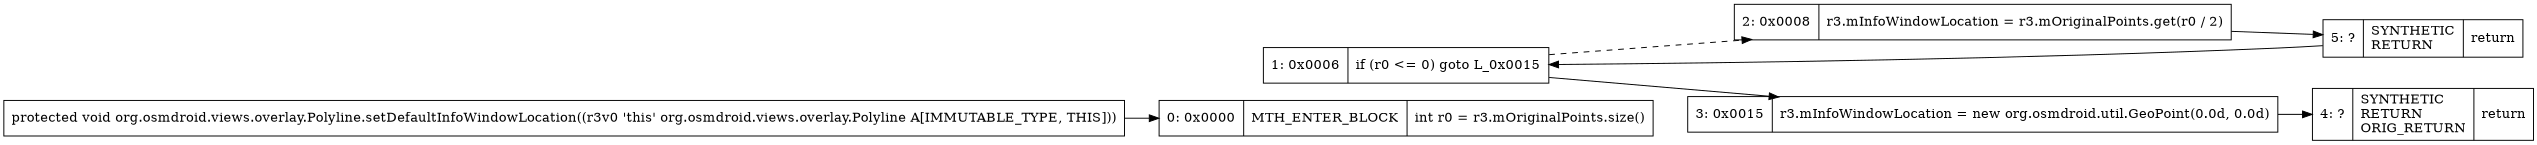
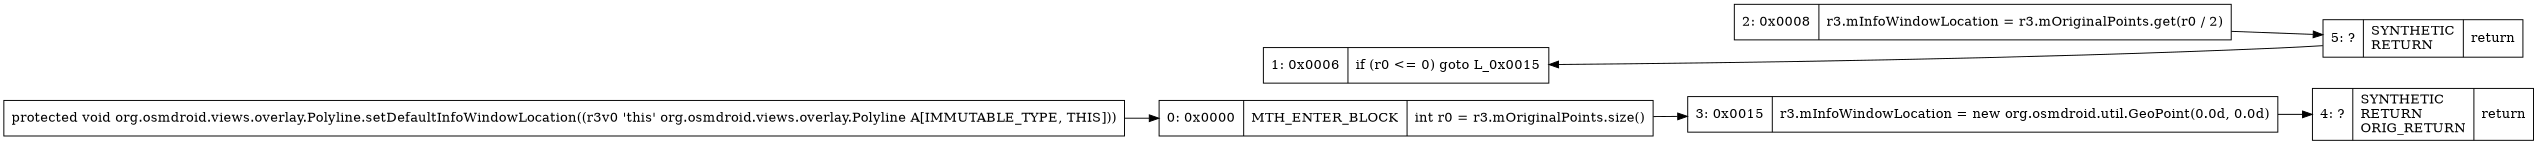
edge "1: 0x0006" -> "2: 0x0008": removed
edge "1: 0x0006" -> "3: 0x0015": now "0: 0x0000" -> "3: 0x0015"
